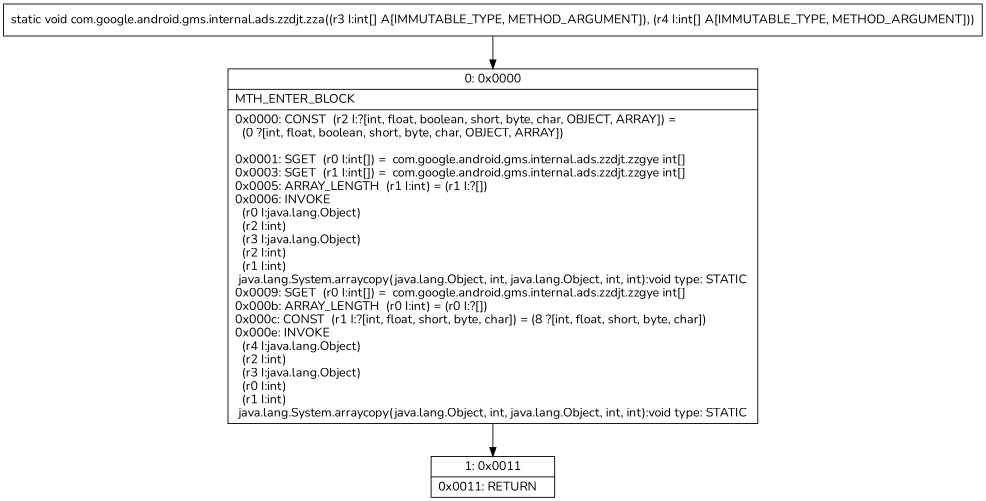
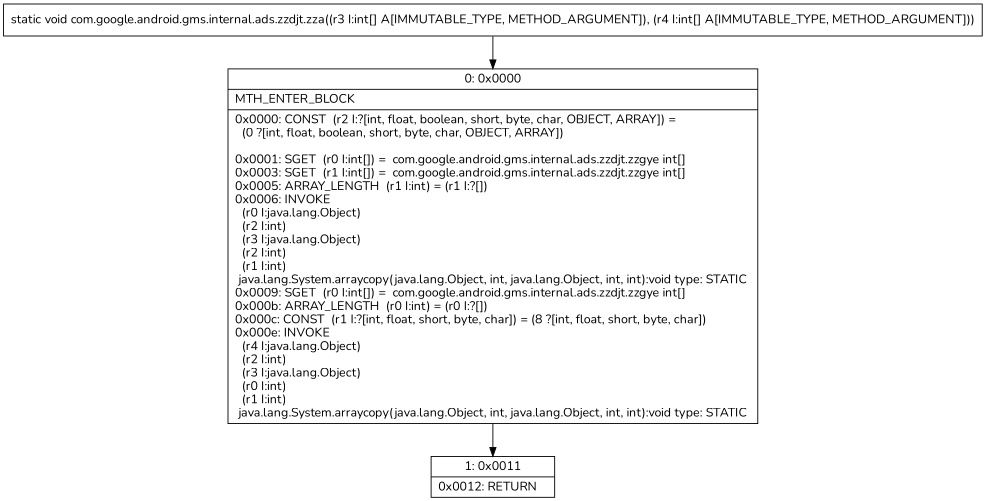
node "1: 0x0011": text "0x0011: RETURN" -> "0x0012: RETURN"
